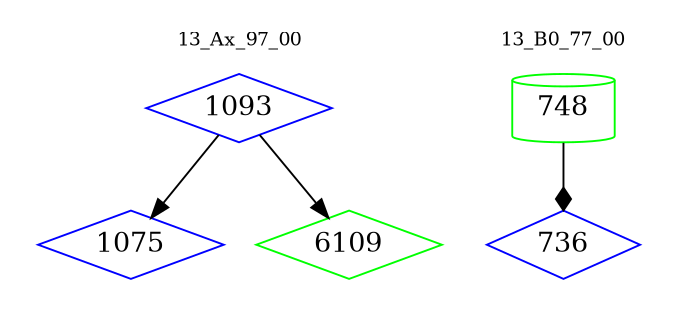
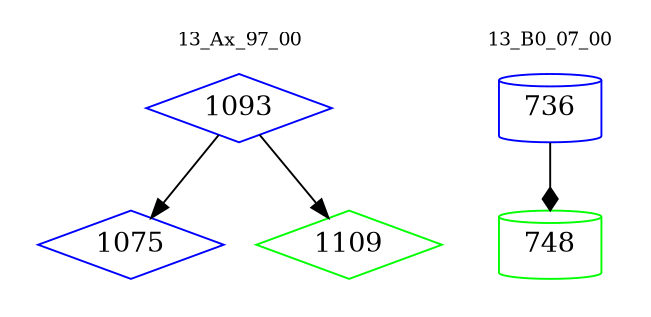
cluster "13_B0_77_00": label "13_B0_77_00" -> "13_B0_07_00"
edge "748" -> "736": reversed
node "6109": label "6109" -> "1109"
node "736": shape diamond -> cylinder
